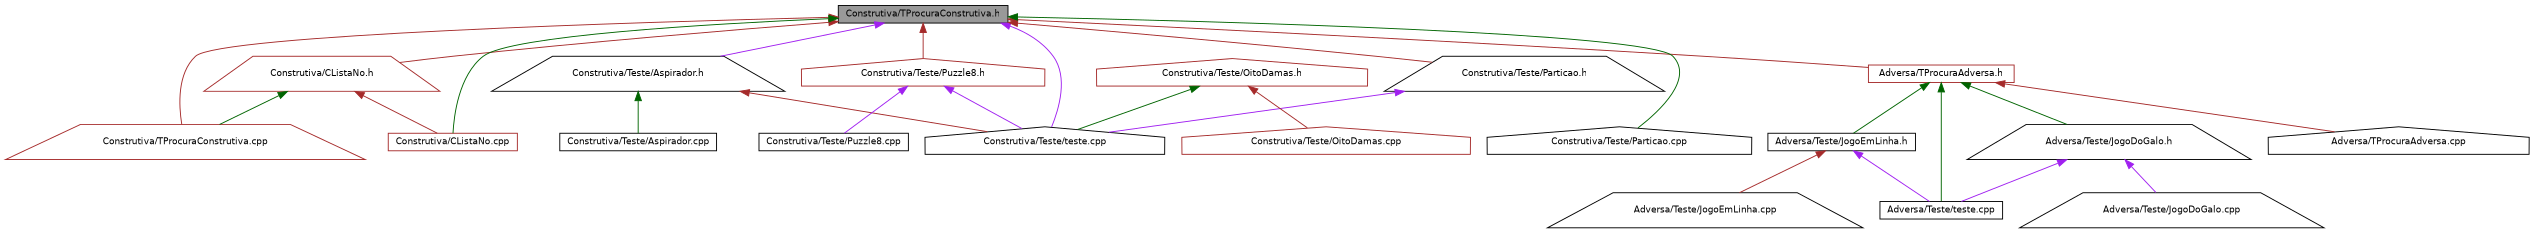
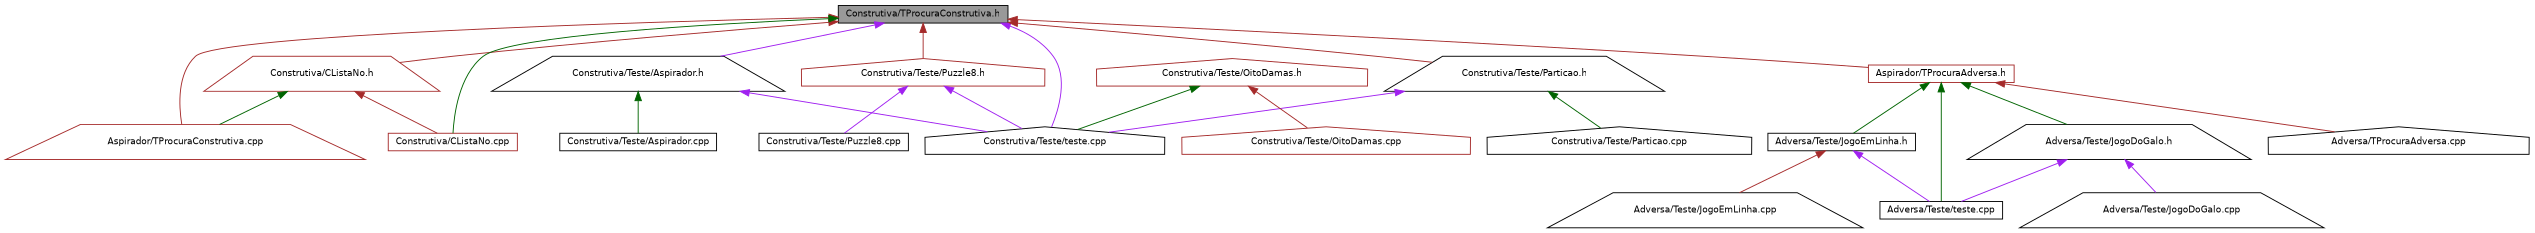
edge "Construtiva/Teste/Particao.cpp" -> "Construtiva/TProcuraConstrutiva.h": now "Construtiva/Teste/Particao.cpp" -> "Construtiva/Teste/Particao.h"
node "Adversa/TProcuraAdversa.h": label "Adversa/TProcuraAdversa.h" -> "Aspirador/TProcuraAdversa.h"
edge "Construtiva/Teste/teste.cpp" -> "Construtiva/Teste/Aspirador.h": color brown -> purple
node "Construtiva/TProcuraConstrutiva.cpp": label "Construtiva/TProcuraConstrutiva.cpp" -> "Aspirador/TProcuraConstrutiva.cpp"
